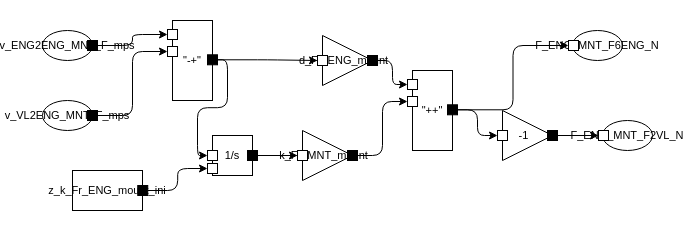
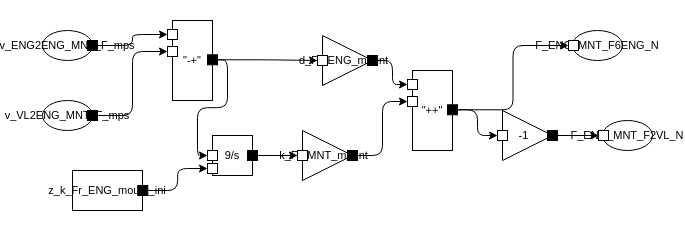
node "1/s": label "1/s" -> "9/s"
